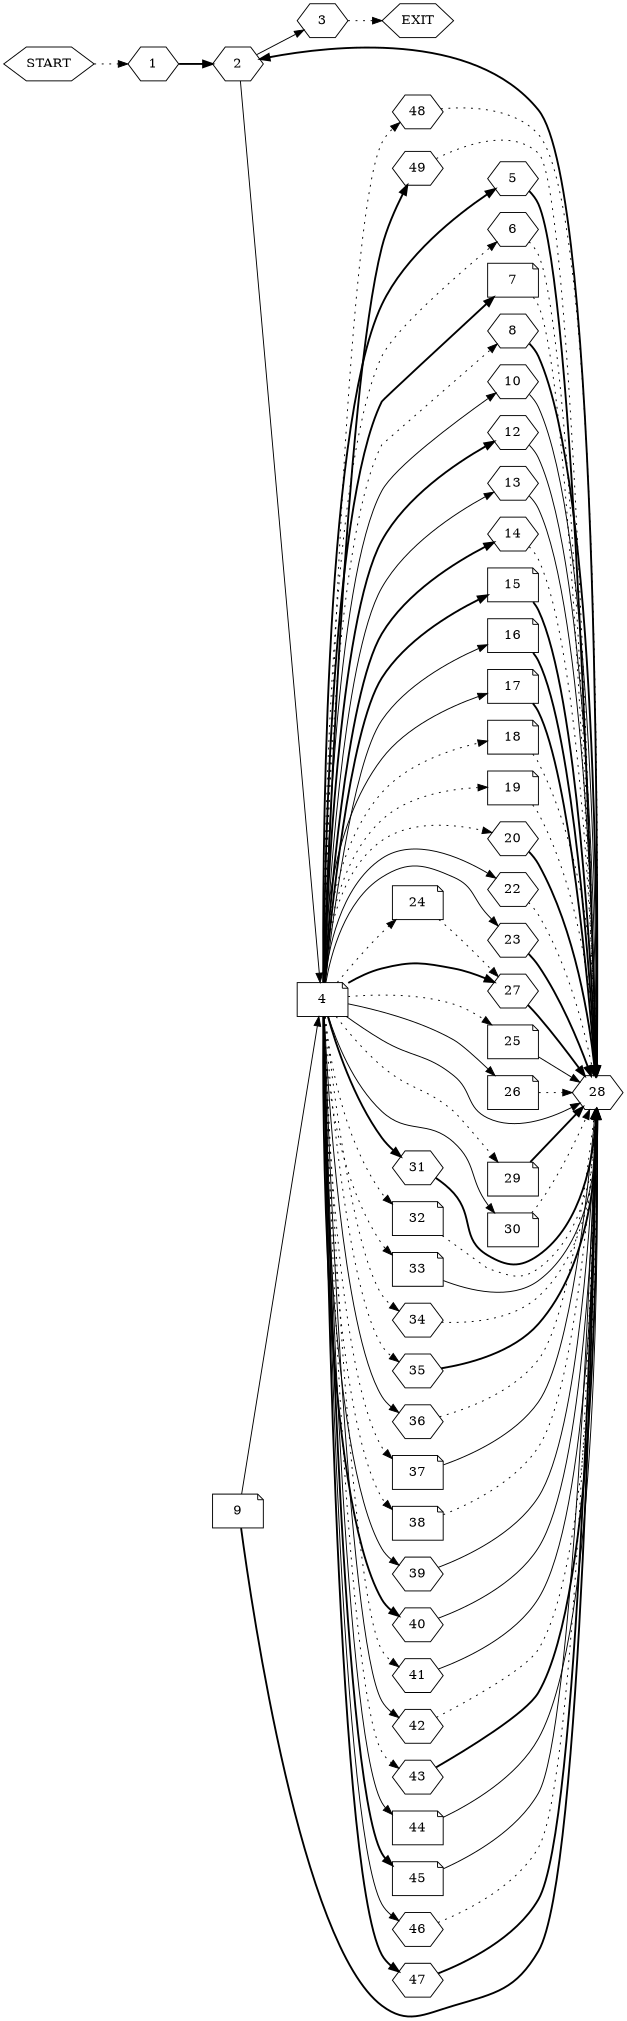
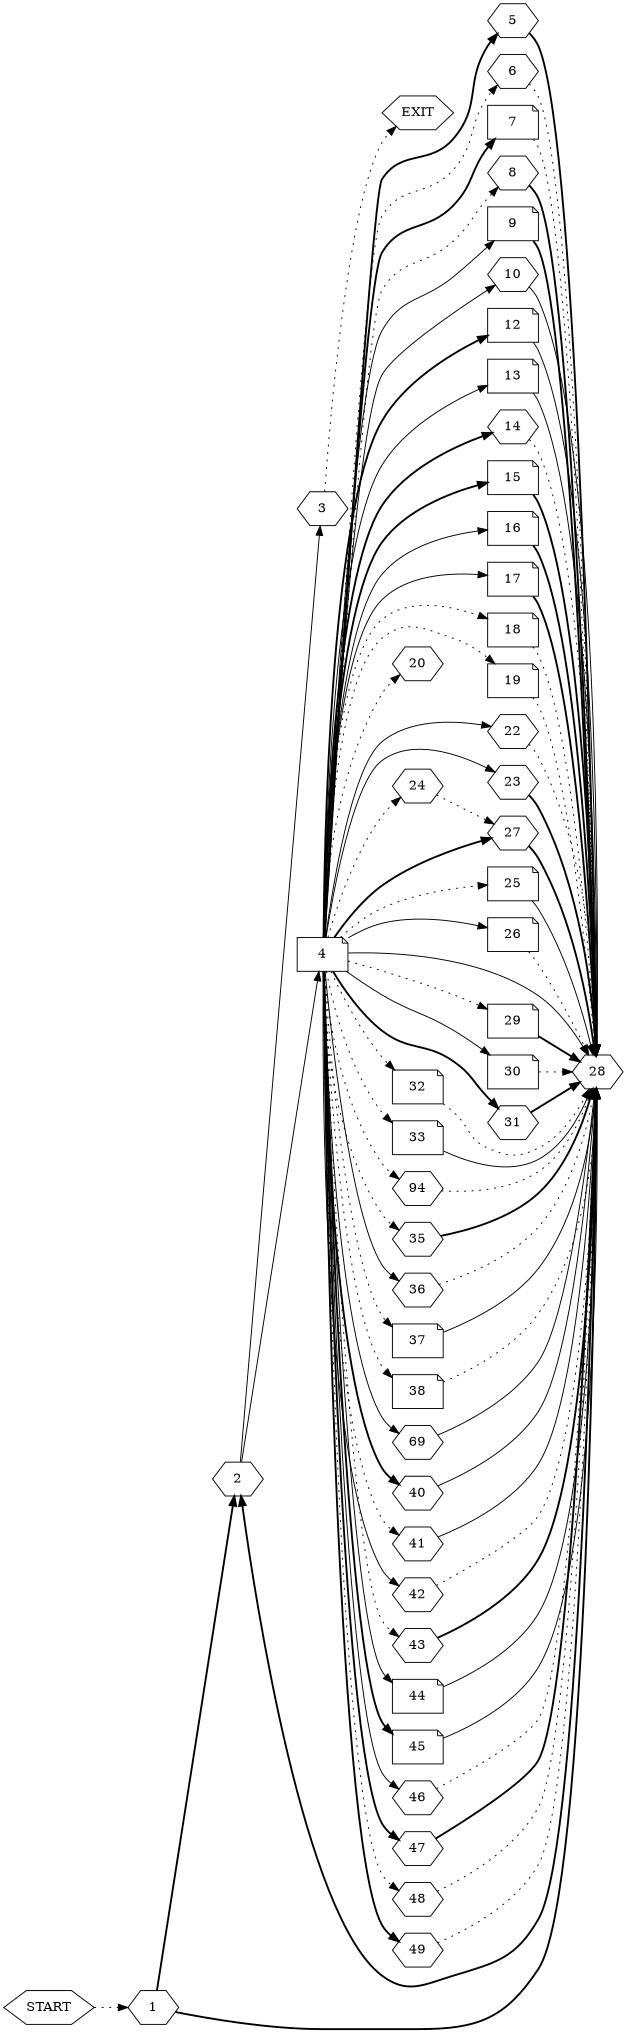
node "12": shape hexagon -> note
node "13": shape hexagon -> note
node "24": shape note -> hexagon
edge "20" -> "28": now "1" -> "28"
edge "9" -> "4": reversed
node "34": label "34" -> "94"
node "39": label "39" -> "69"
